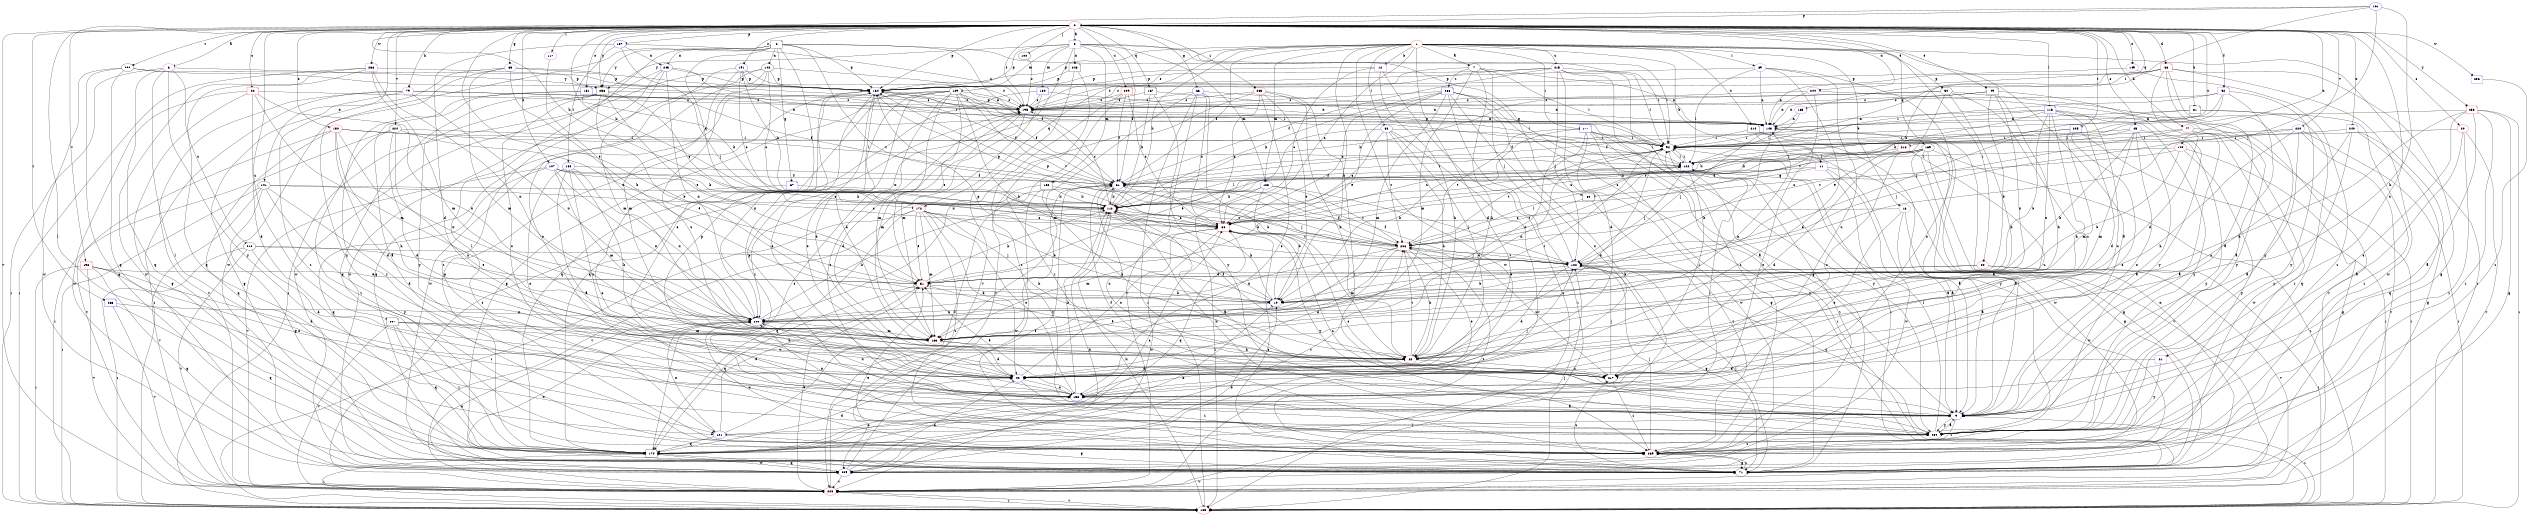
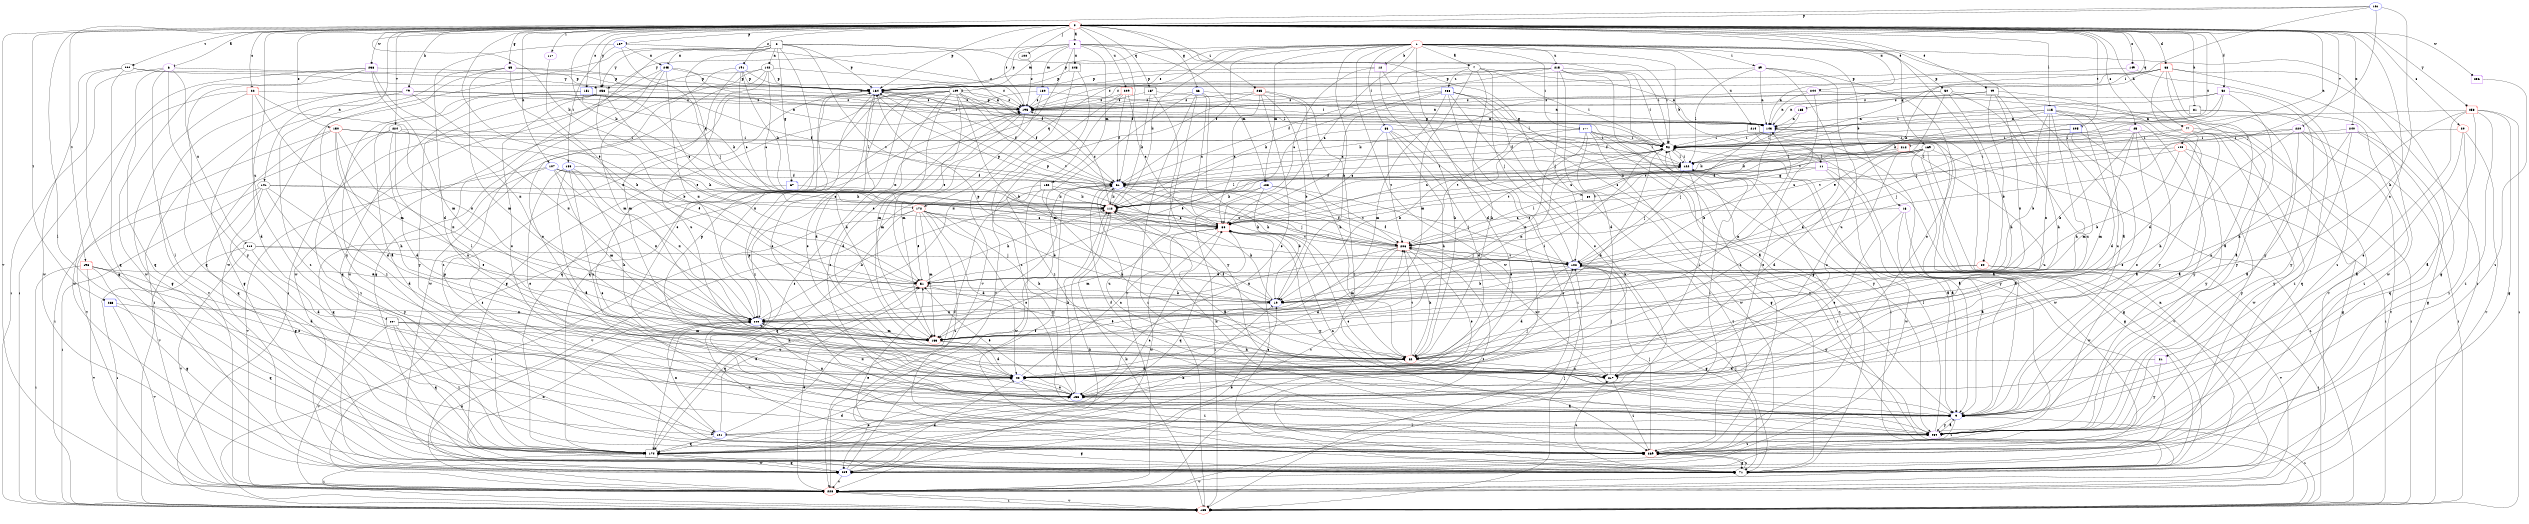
edge "130" -> "143": label "n" -> "i"
edge "268" -> "51": removed, label "e"
